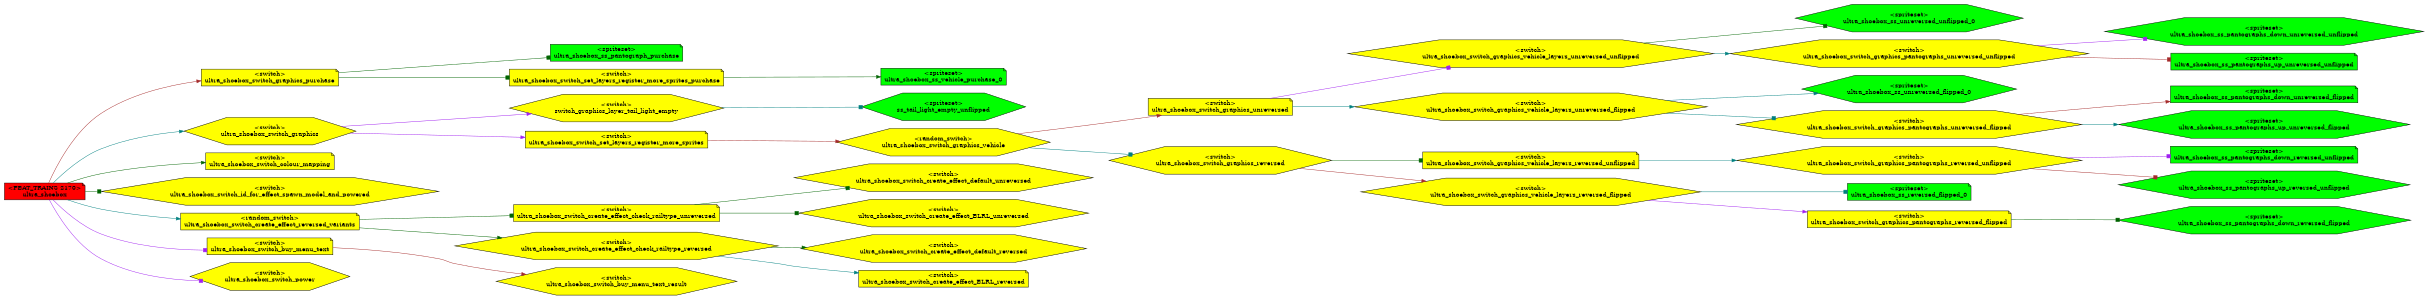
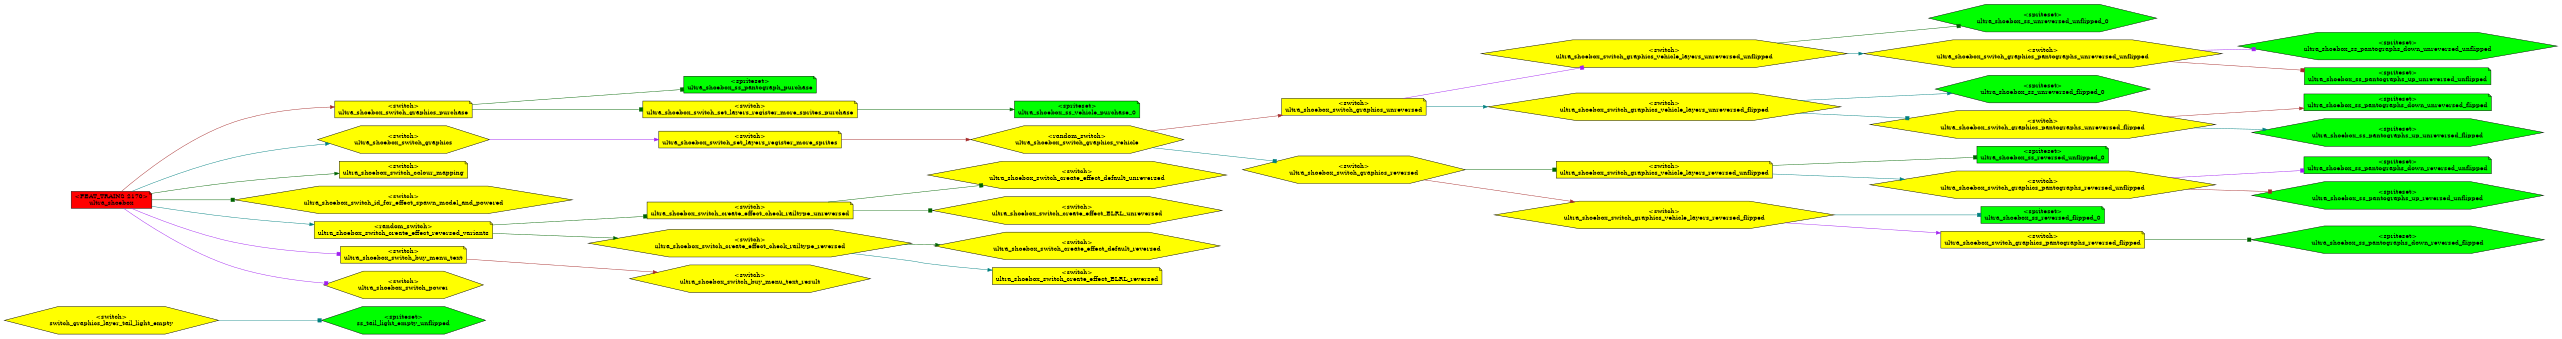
edge "<switch> ultra_shoebox_switch_graphics" -> "<switch> switch_graphics_layer_tail_light_empty": removed
node "<spriteset> ultra_shoebox_ss_reversed_unflipped_0": added
